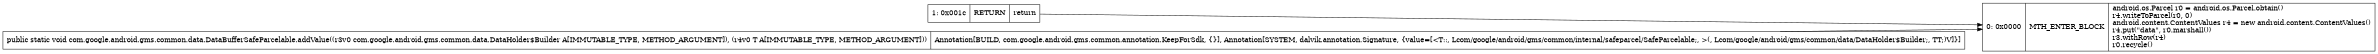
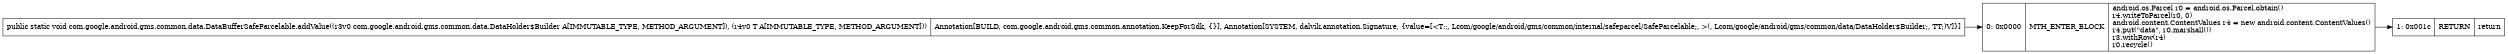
edge "1: 0x001c" -> "0: 0x0000": reversed
